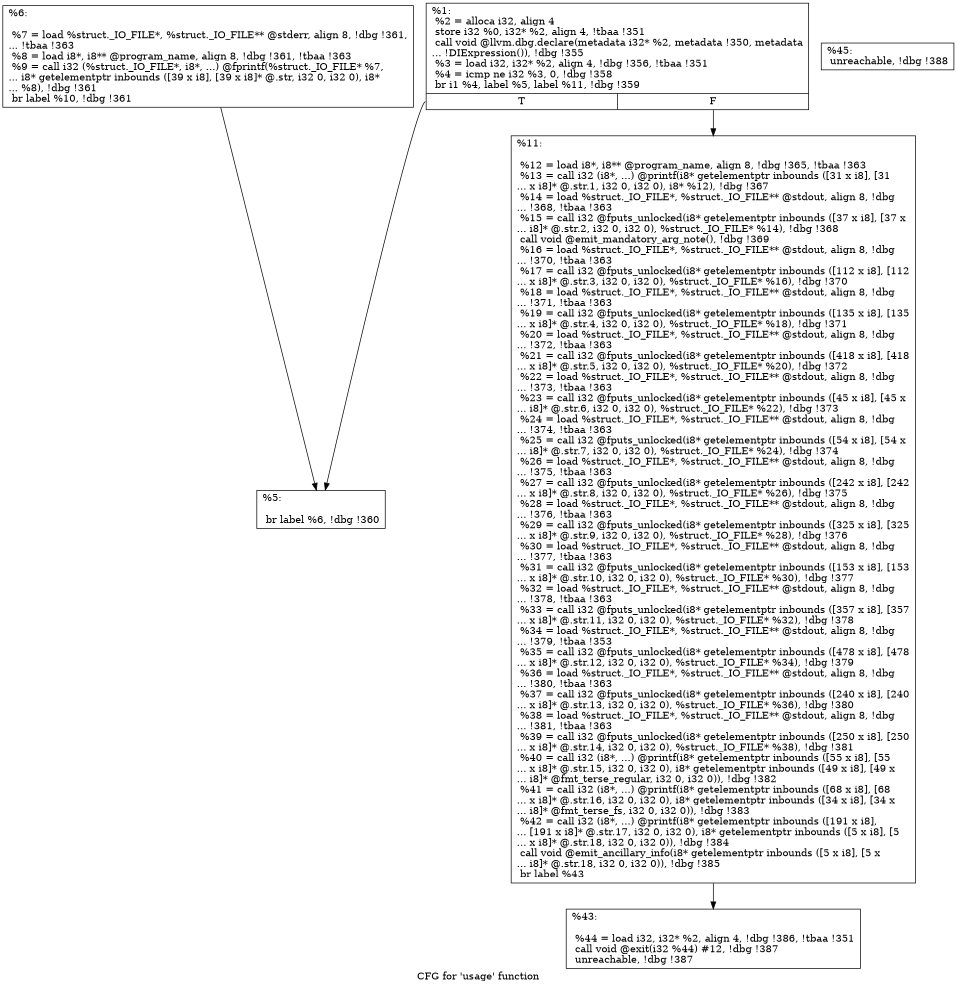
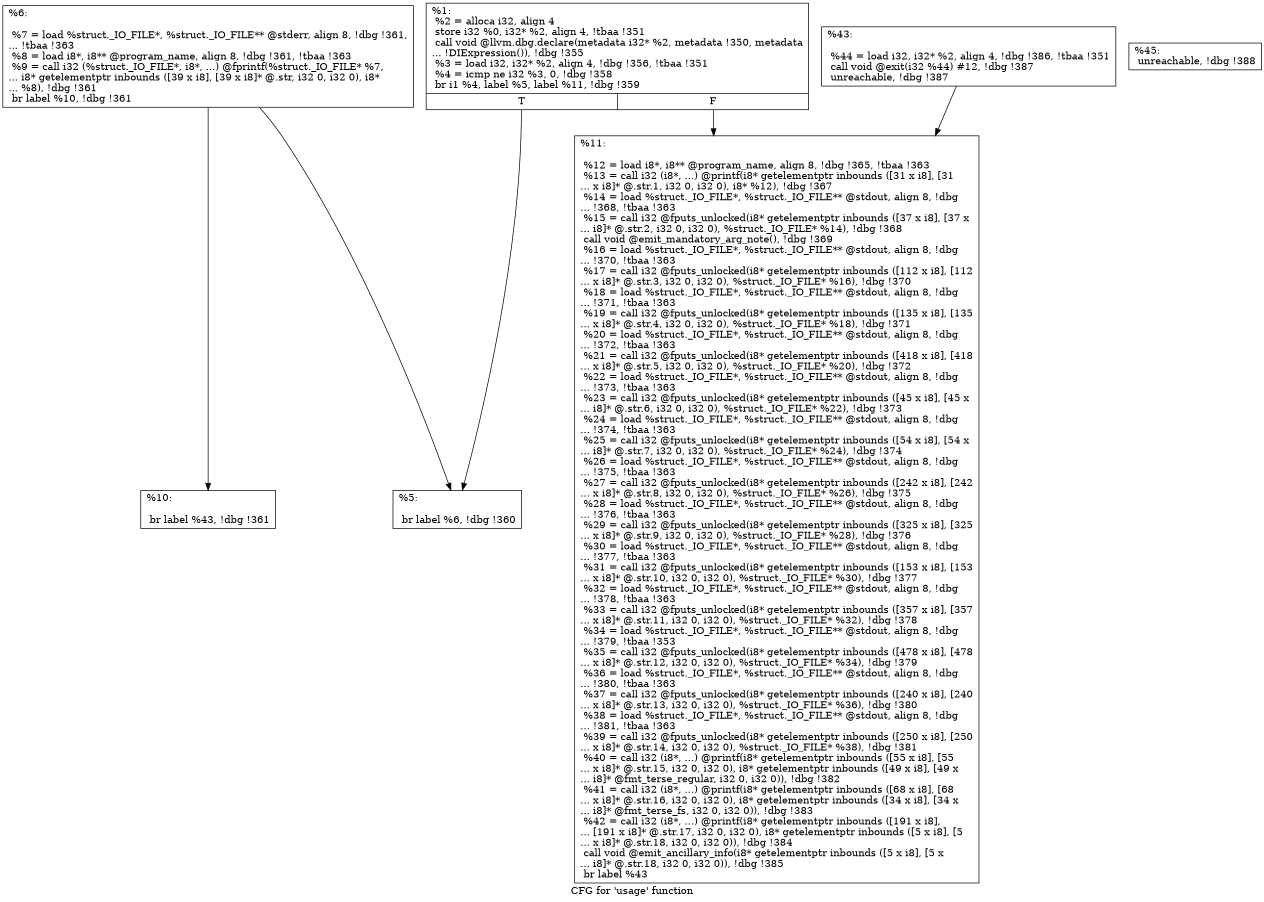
node "%10:": added
edge "%11:" -> "%43:": reversed
